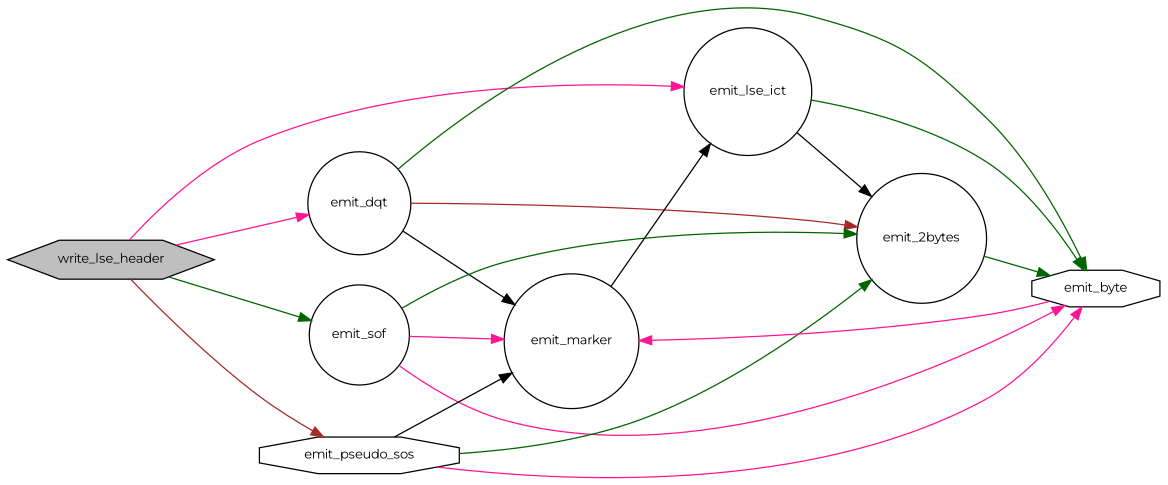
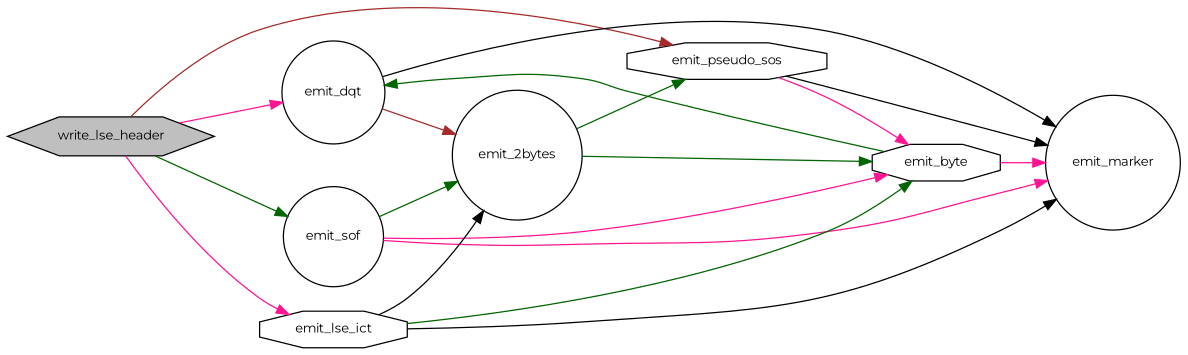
edge "emit_dqt" -> "emit_byte": reversed
node "emit_lse_ict": shape circle -> octagon
edge "emit_marker" -> "emit_lse_ict": reversed
edge "emit_pseudo_sos" -> "emit_2bytes": reversed
